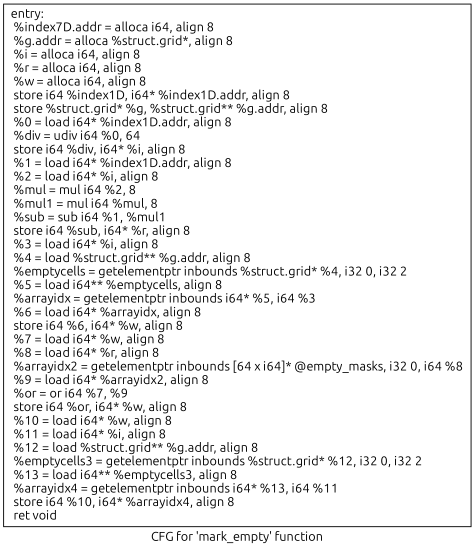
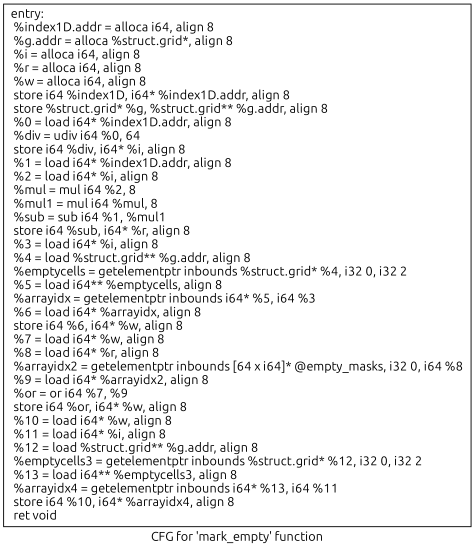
node "entry:": text "%index7D.addr = alloca i64, align 8" -> "%index1D.addr = alloca i64, align 8"
